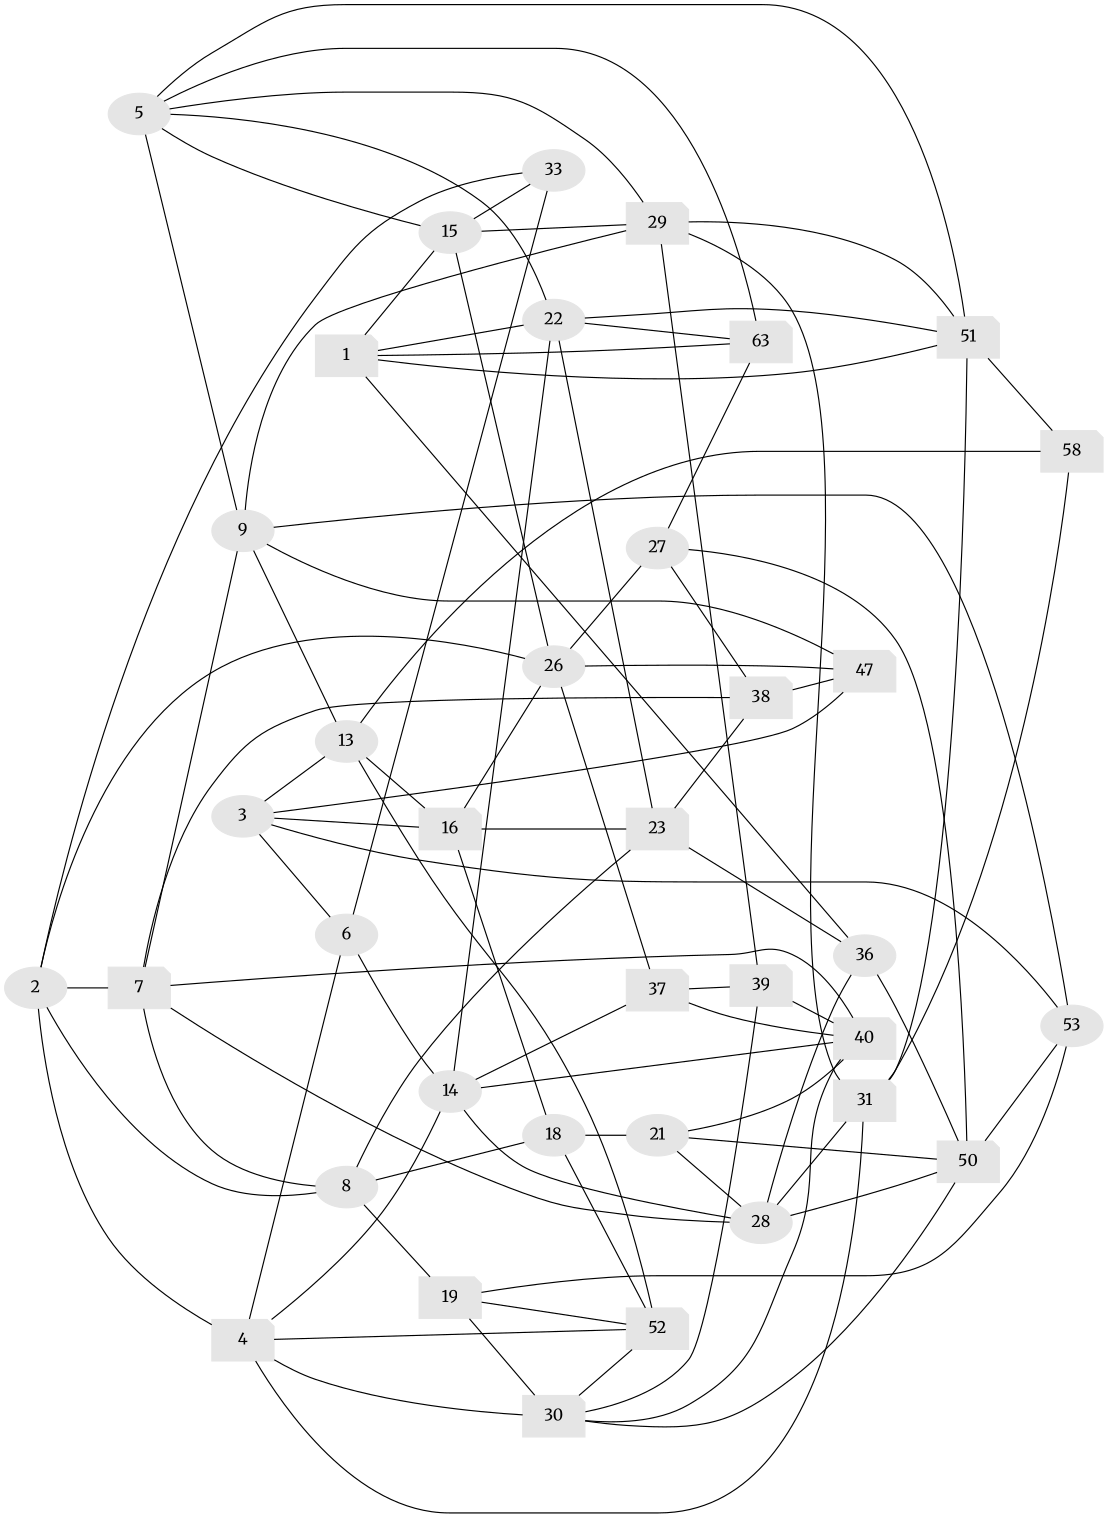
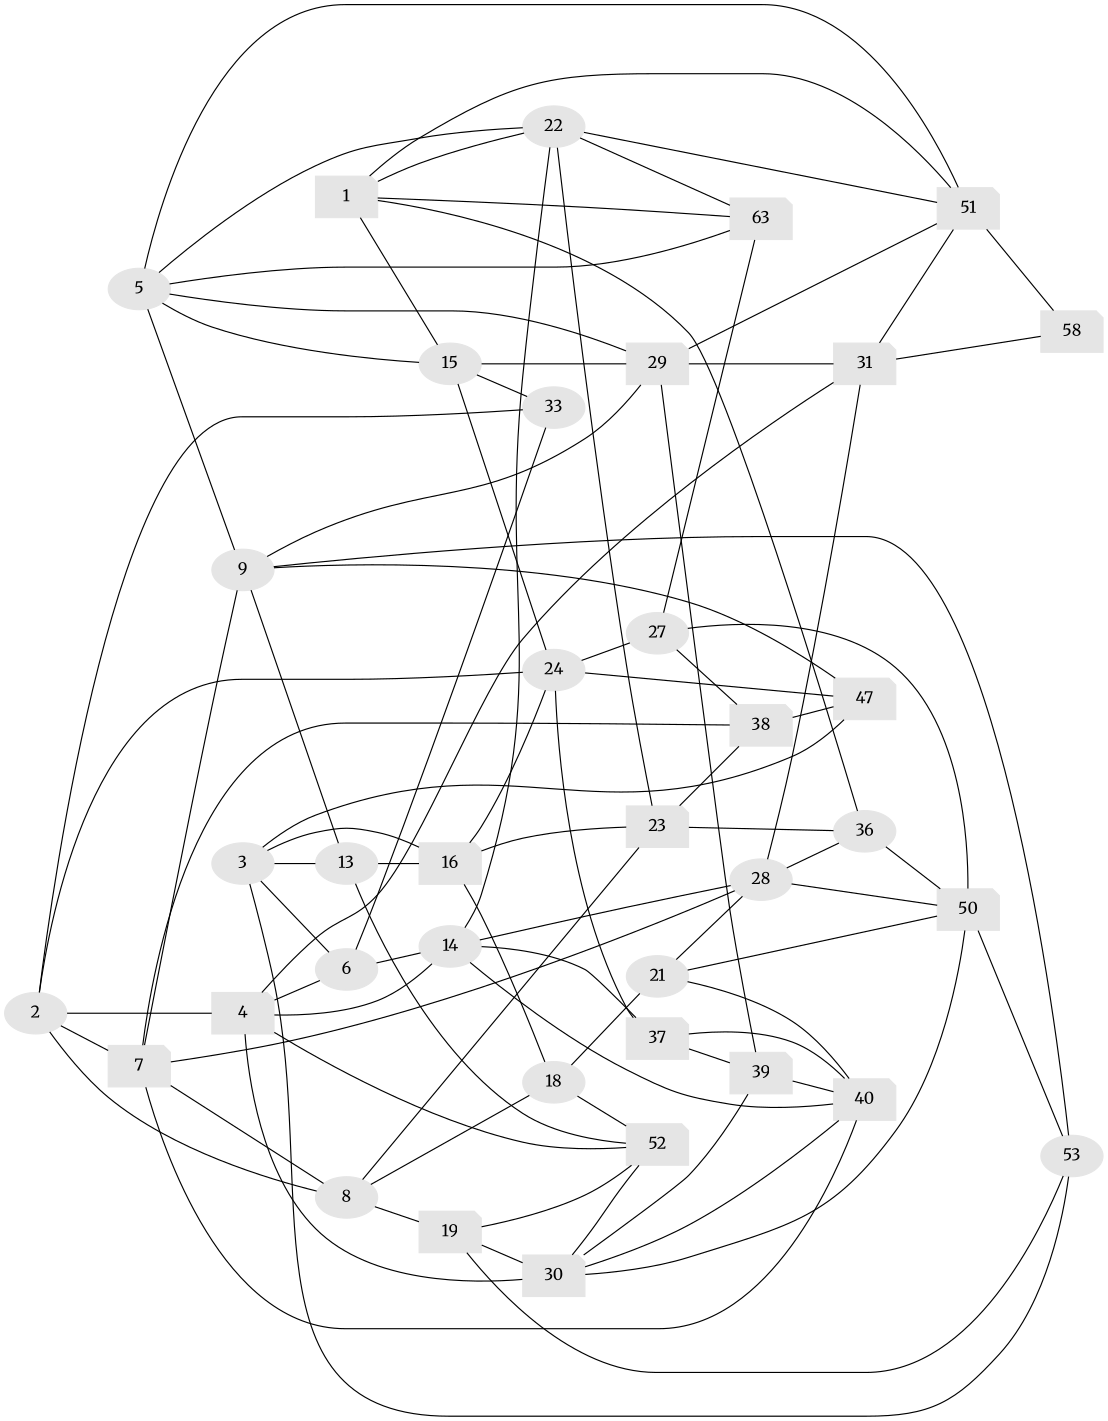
edge "58" -- "13": removed
node "26": label "26" -> "24"
